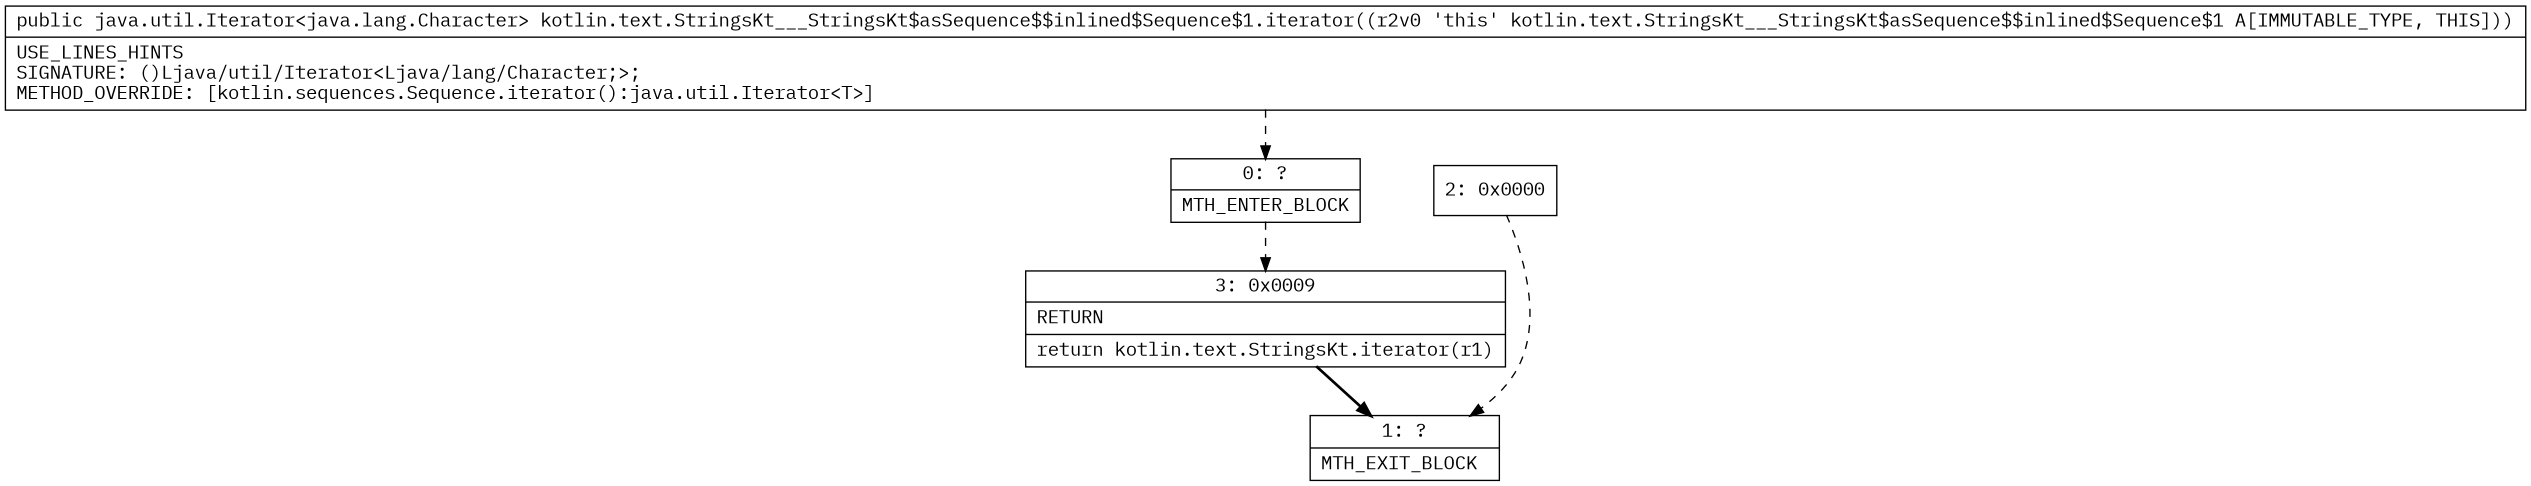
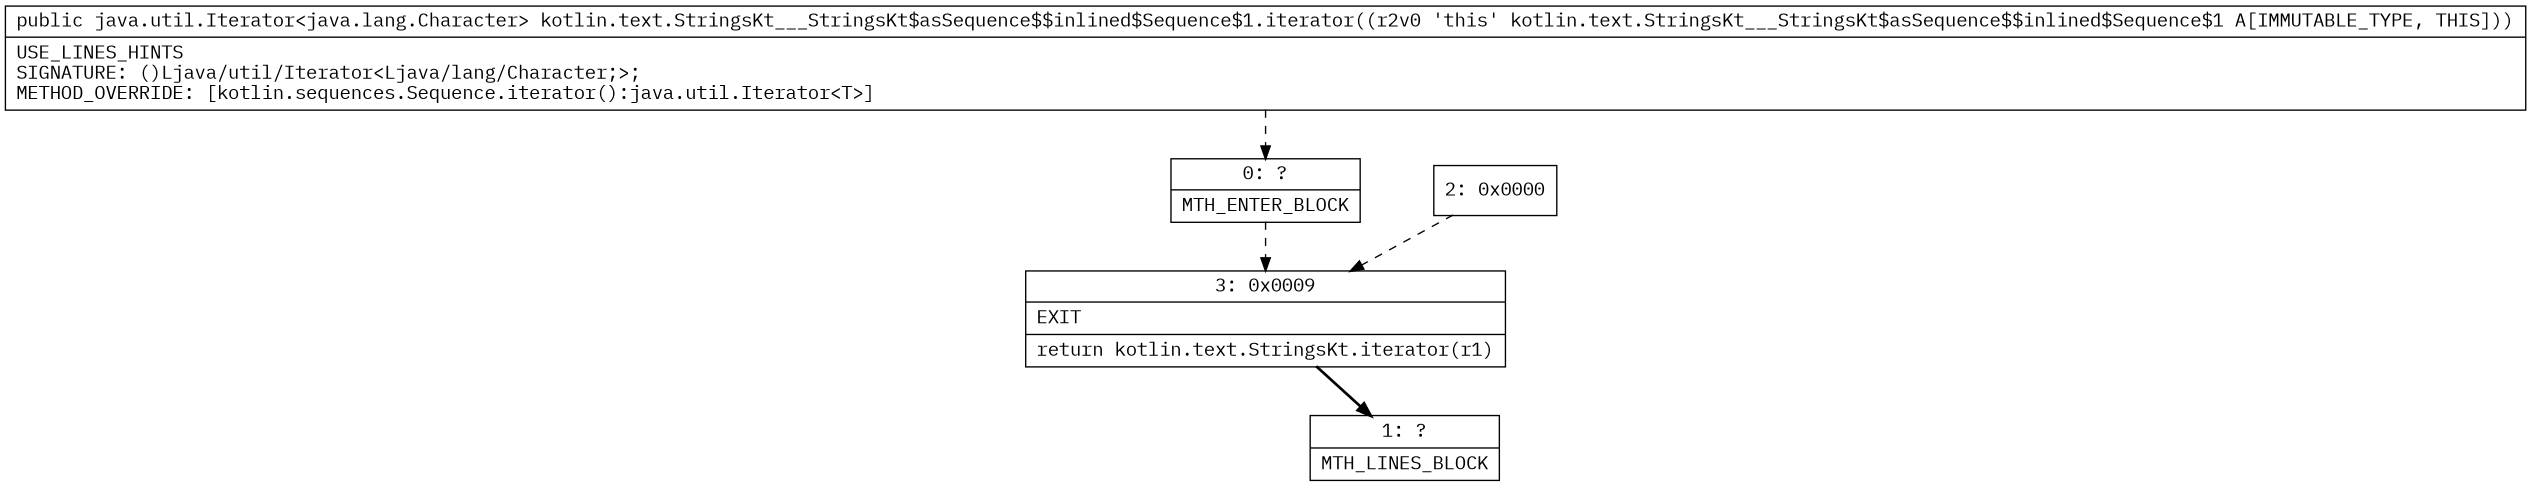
node "3: 0x0009": text "RETURN" -> "EXIT"
edge "2: 0x0000" -> "1: ?": now "2: 0x0000" -> "3: 0x0009"
node "1: ?": text "MTH_EXIT_BLOCK" -> "MTH_LINES_BLOCK"
